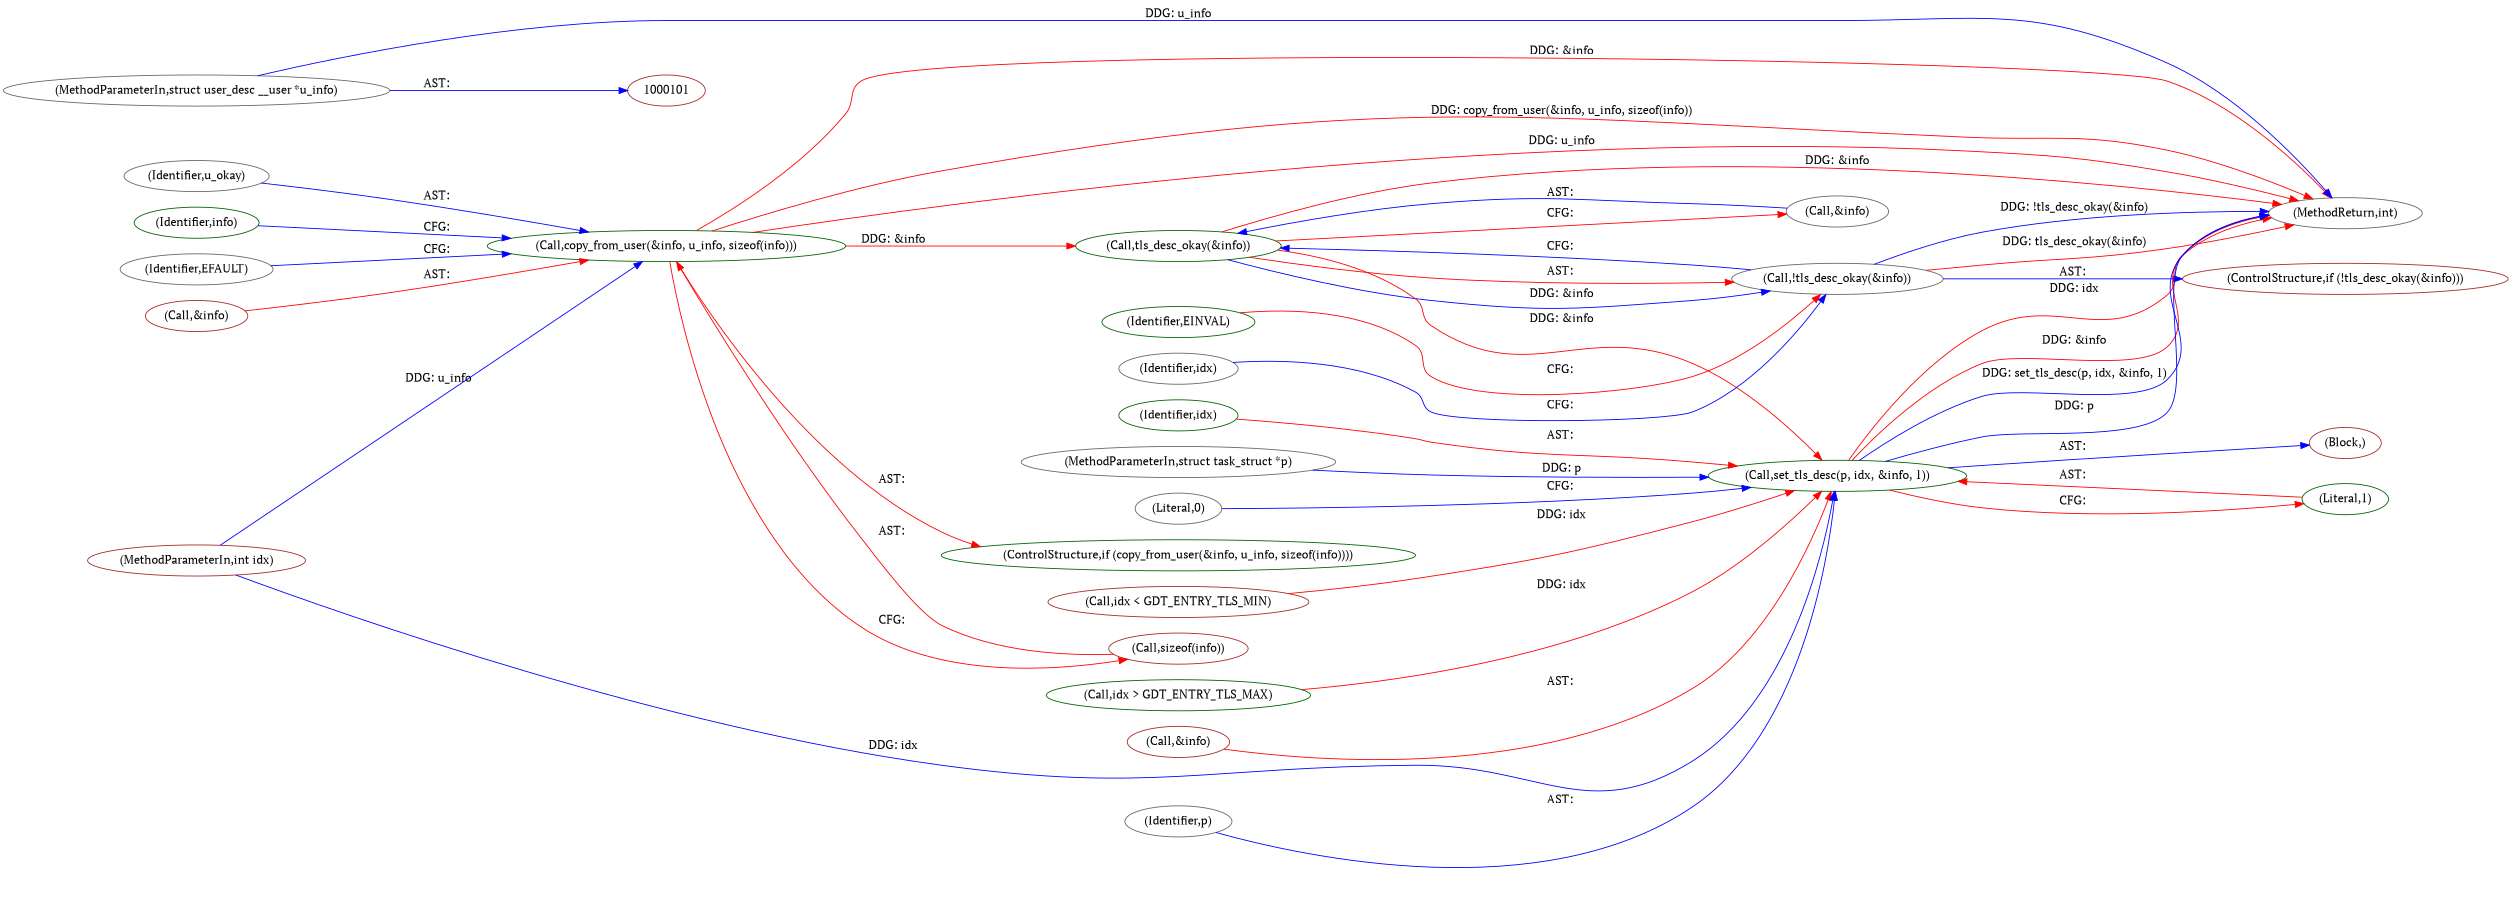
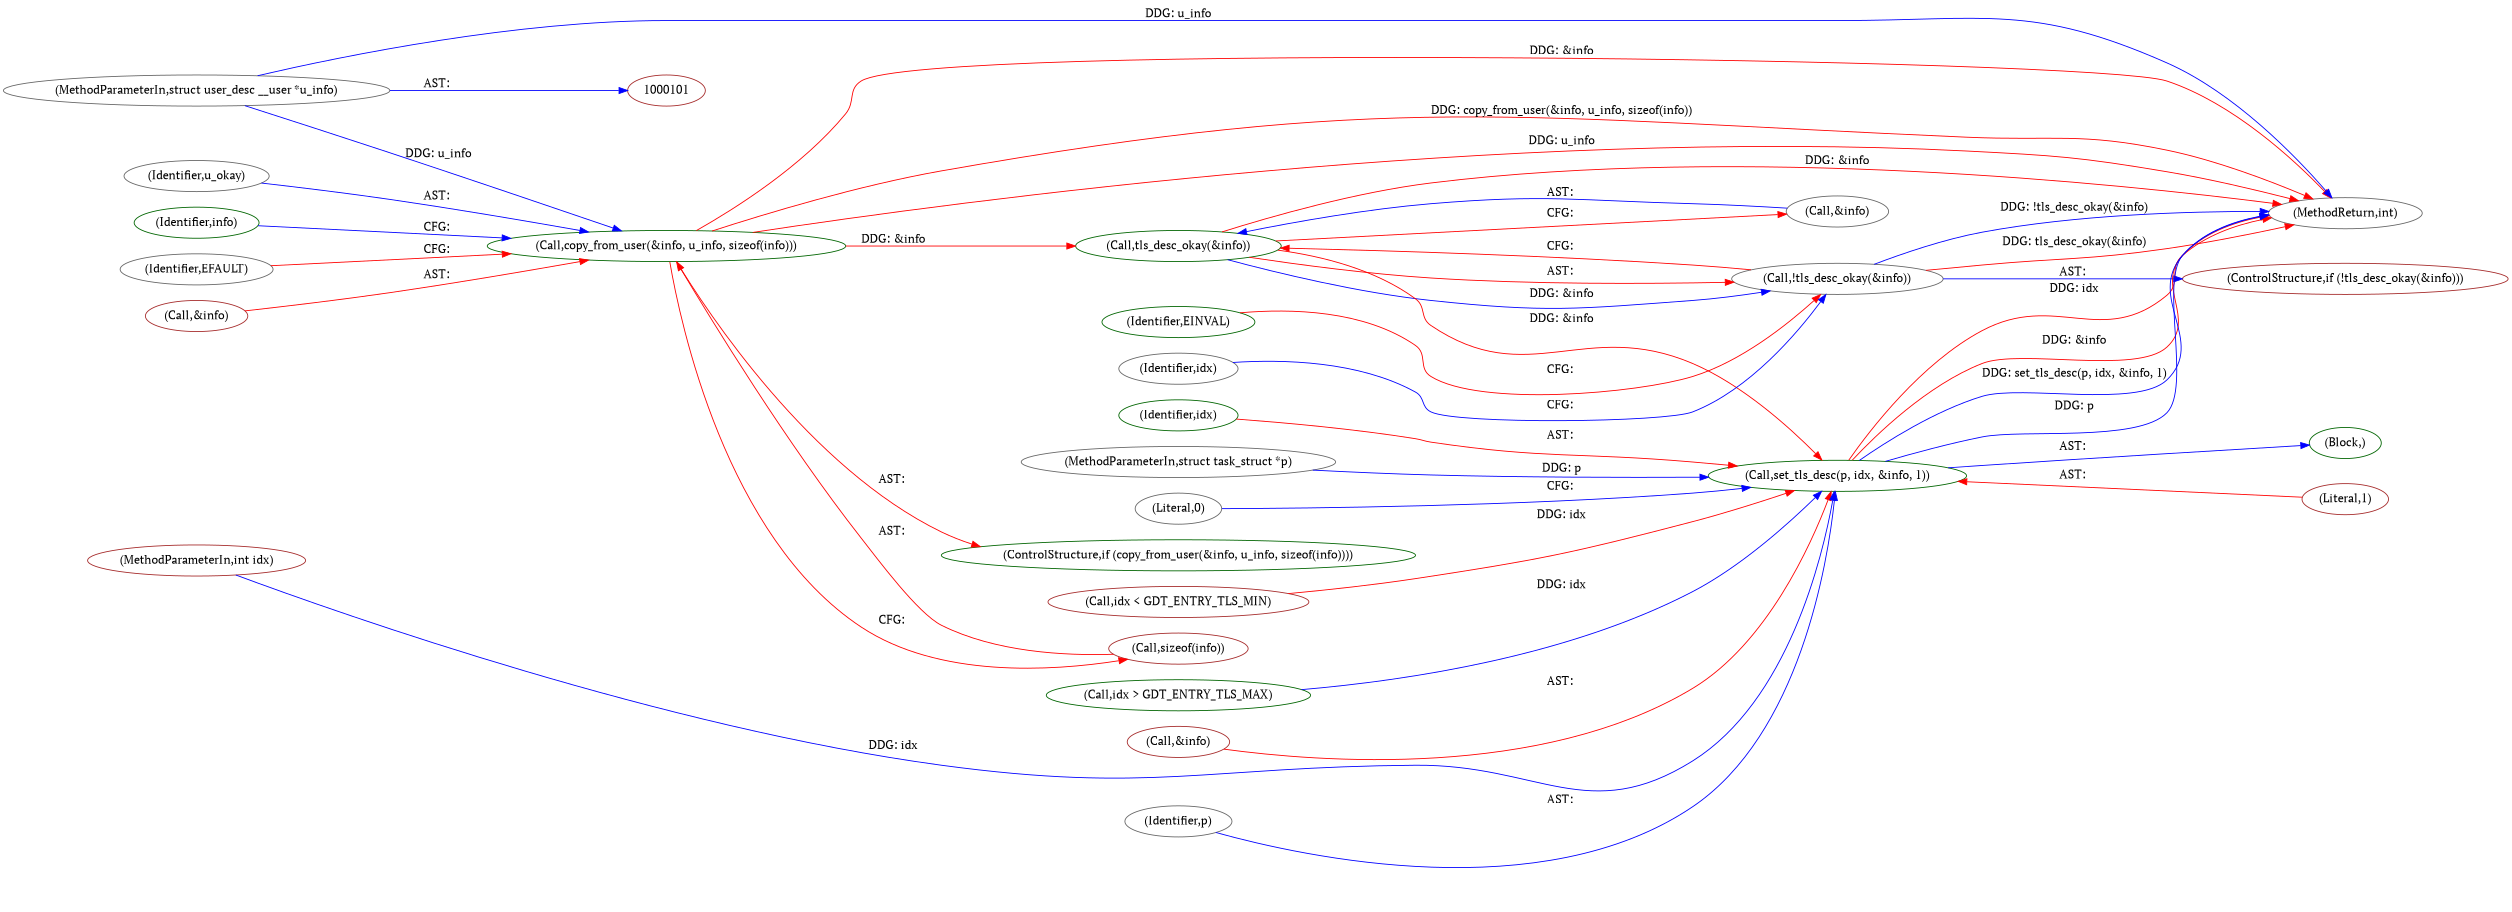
edge "(Call,!tls_desc_okay(&info))" -> "(Call,tls_desc_okay(&info))": color blue -> red
edge "(Identifier,EFAULT)" -> "(Call,copy_from_user(&info, u_info, sizeof(info)))": color blue -> red
edge "(MethodParameterIn,int idx)" -> "(Call,copy_from_user(&info, u_info, sizeof(info)))": now "(MethodParameterIn,struct user_desc __user *u_info)" -> "(Call,copy_from_user(&info, u_info, sizeof(info)))"
node "(Block,)": color brown -> darkgreen
node "(Literal,1)": color darkgreen -> brown
edge "(Call,set_tls_desc(p, idx, &info, 1))" -> "(Literal,1)": removed, label "CFG:"
edge "(Call,idx > GDT_ENTRY_TLS_MAX)" -> "(Call,set_tls_desc(p, idx, &info, 1))": color red -> blue
